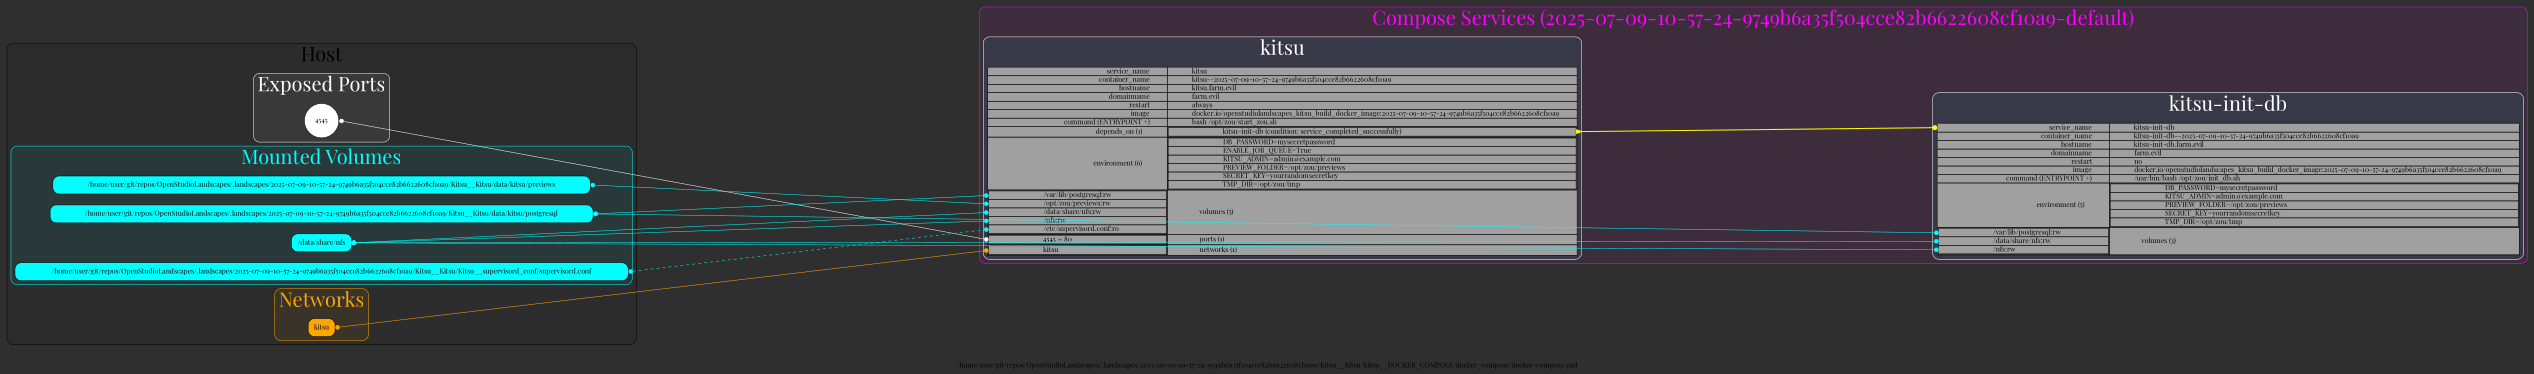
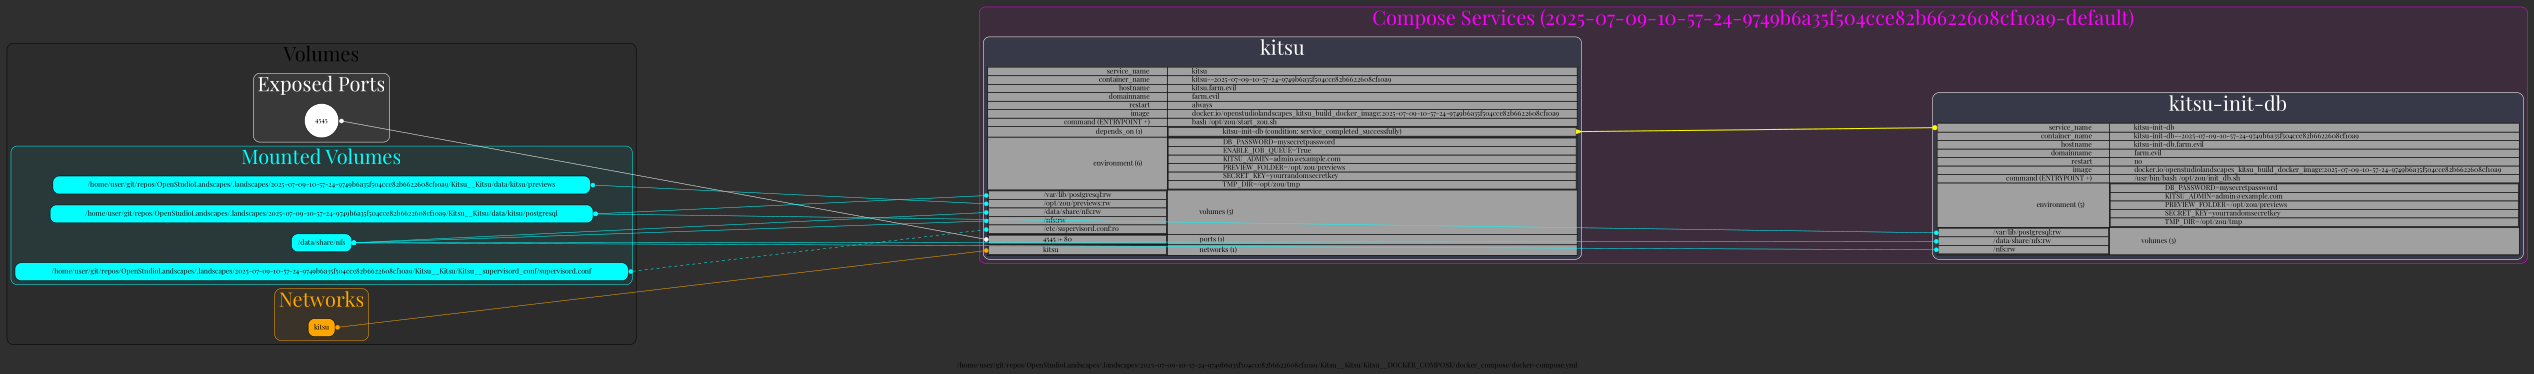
cluster "Host": label "Host" -> "Volumes"
